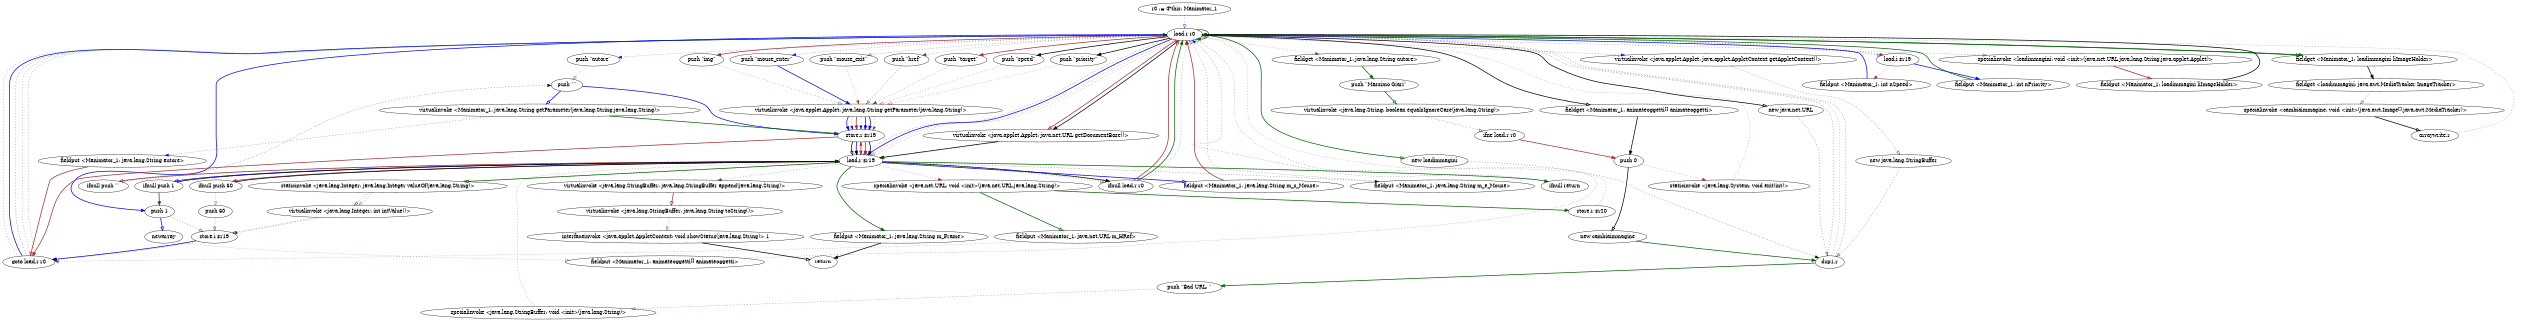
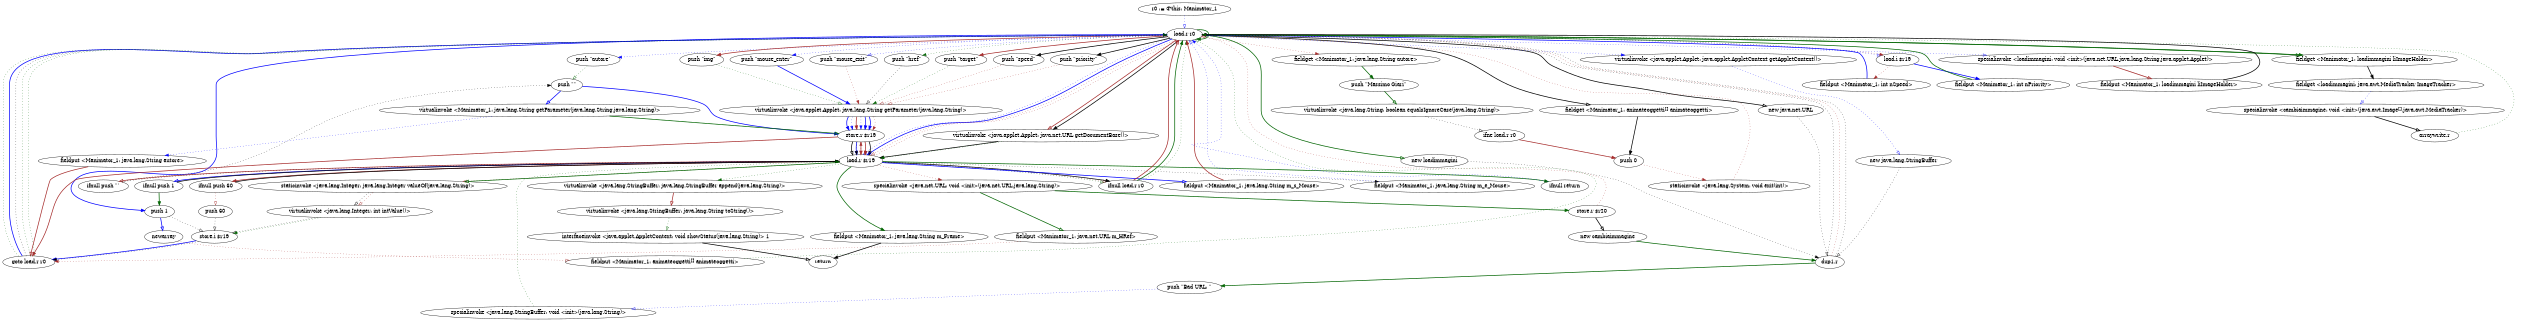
edge "push 0" -> "new cambiaimmagine": now "store.r $r20" -> "new cambiaimmagine"
